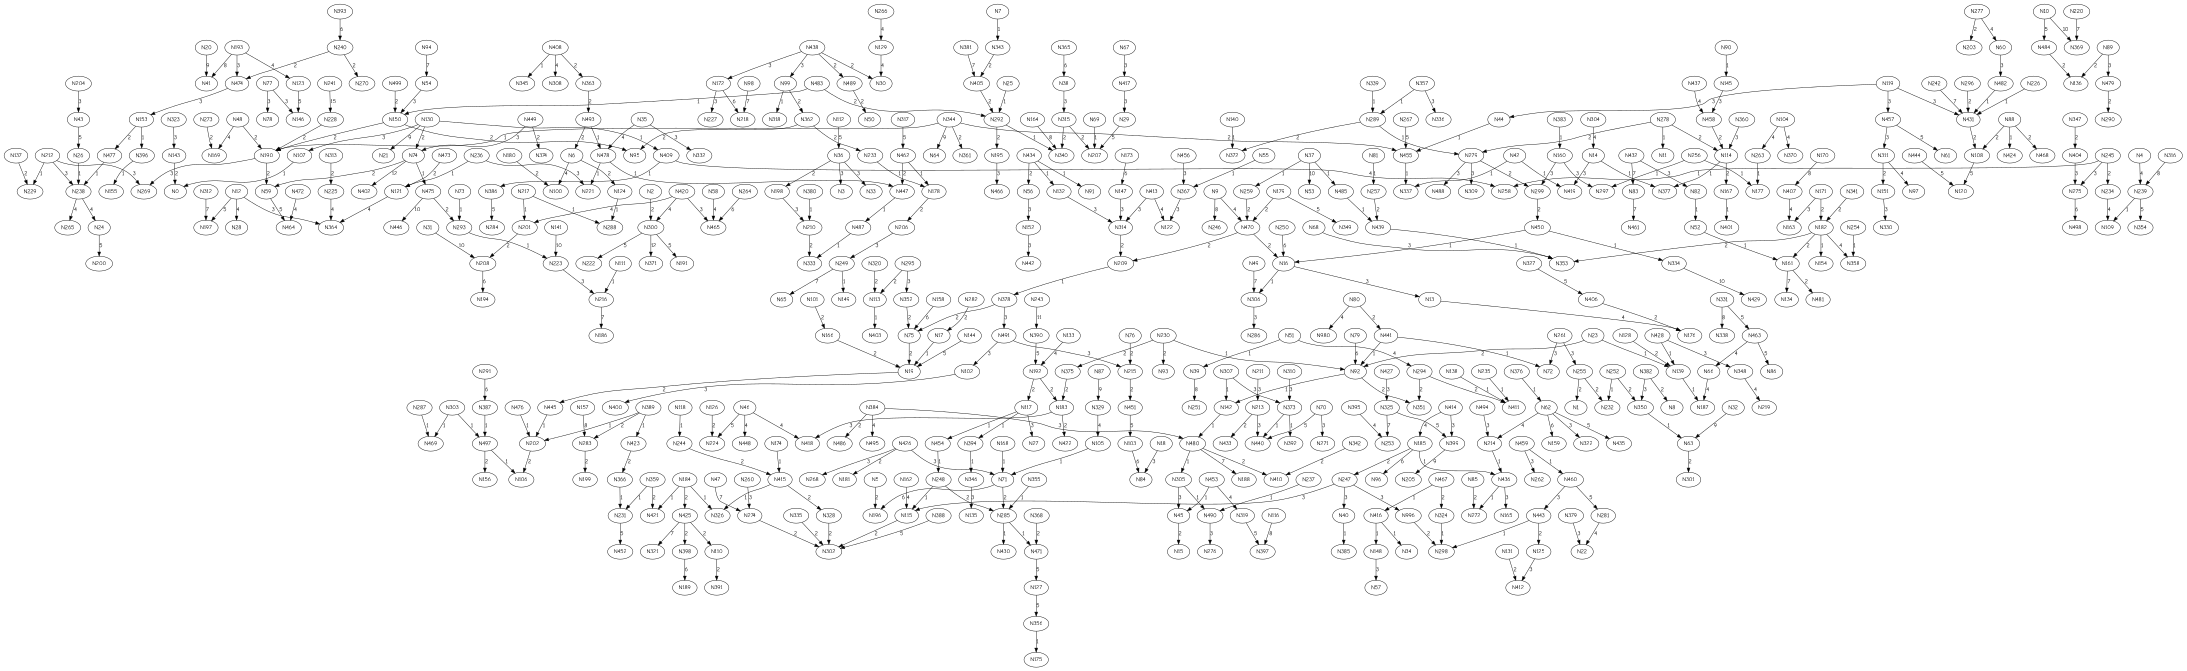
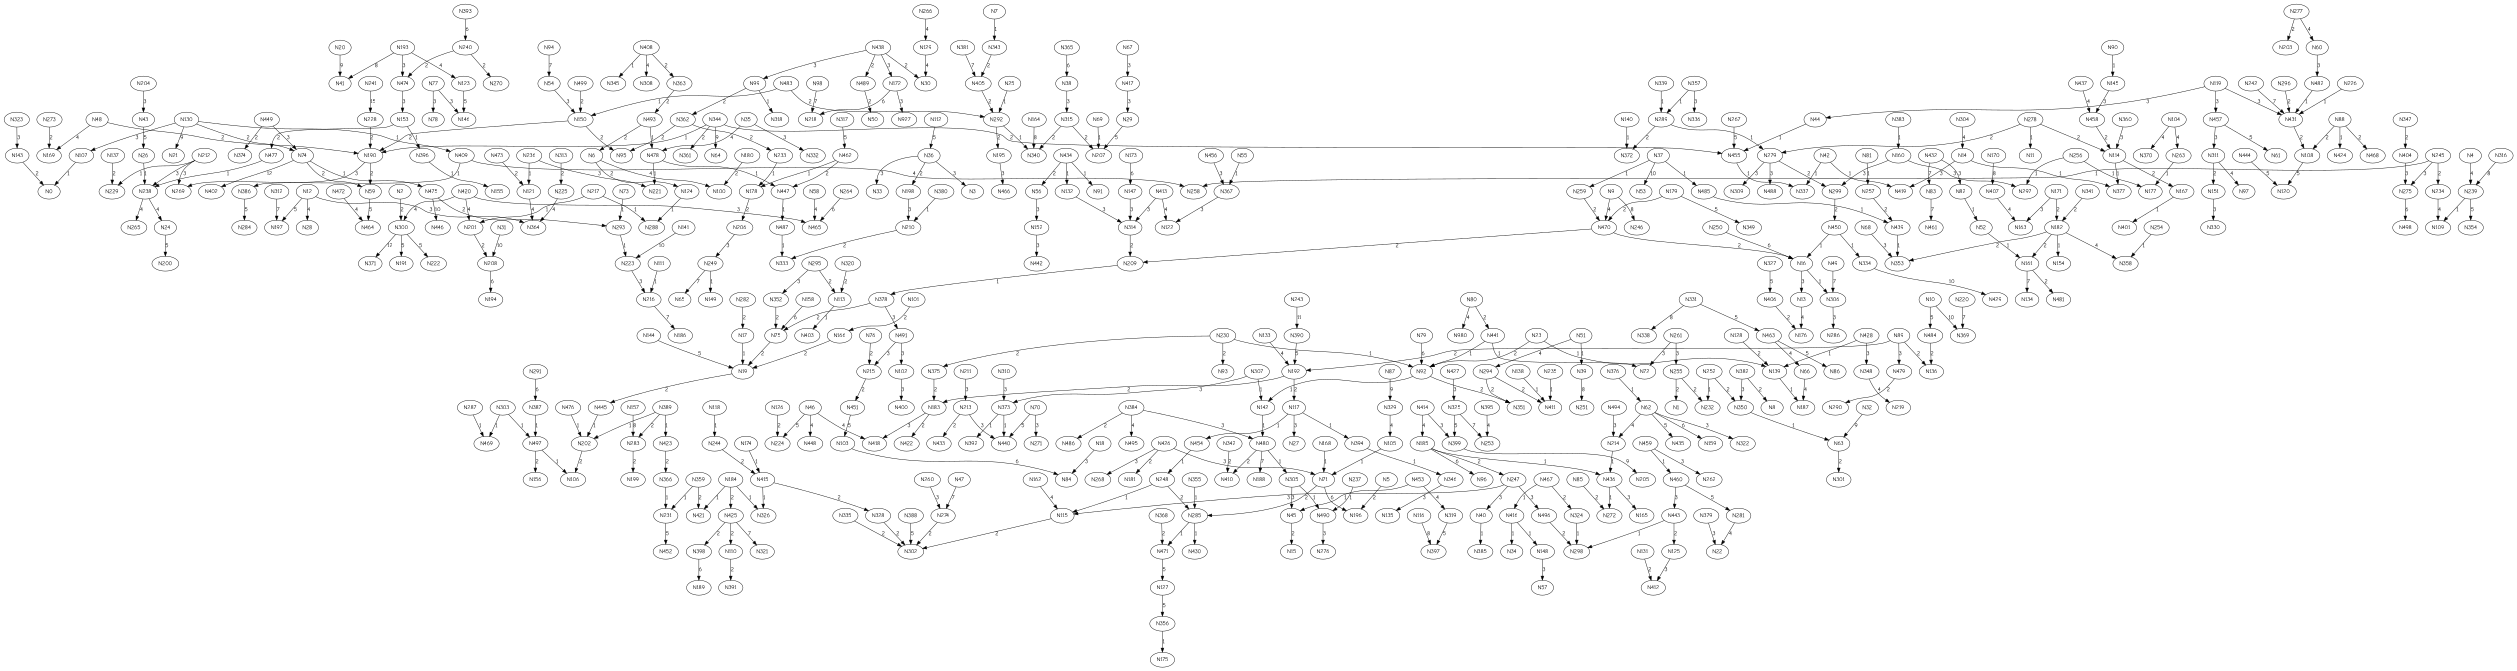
node "N227": label "N227" -> "N927"
edge "N89" -> "N192": added, label "2"
node "N996": label "N996" -> "N496"
